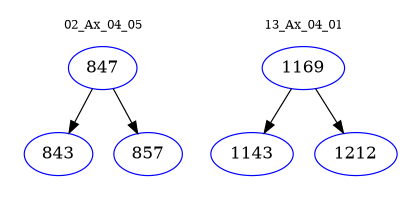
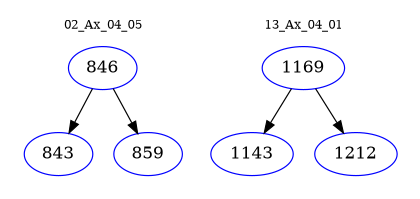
node "847": label "847" -> "846"
node "857": label "857" -> "859"
